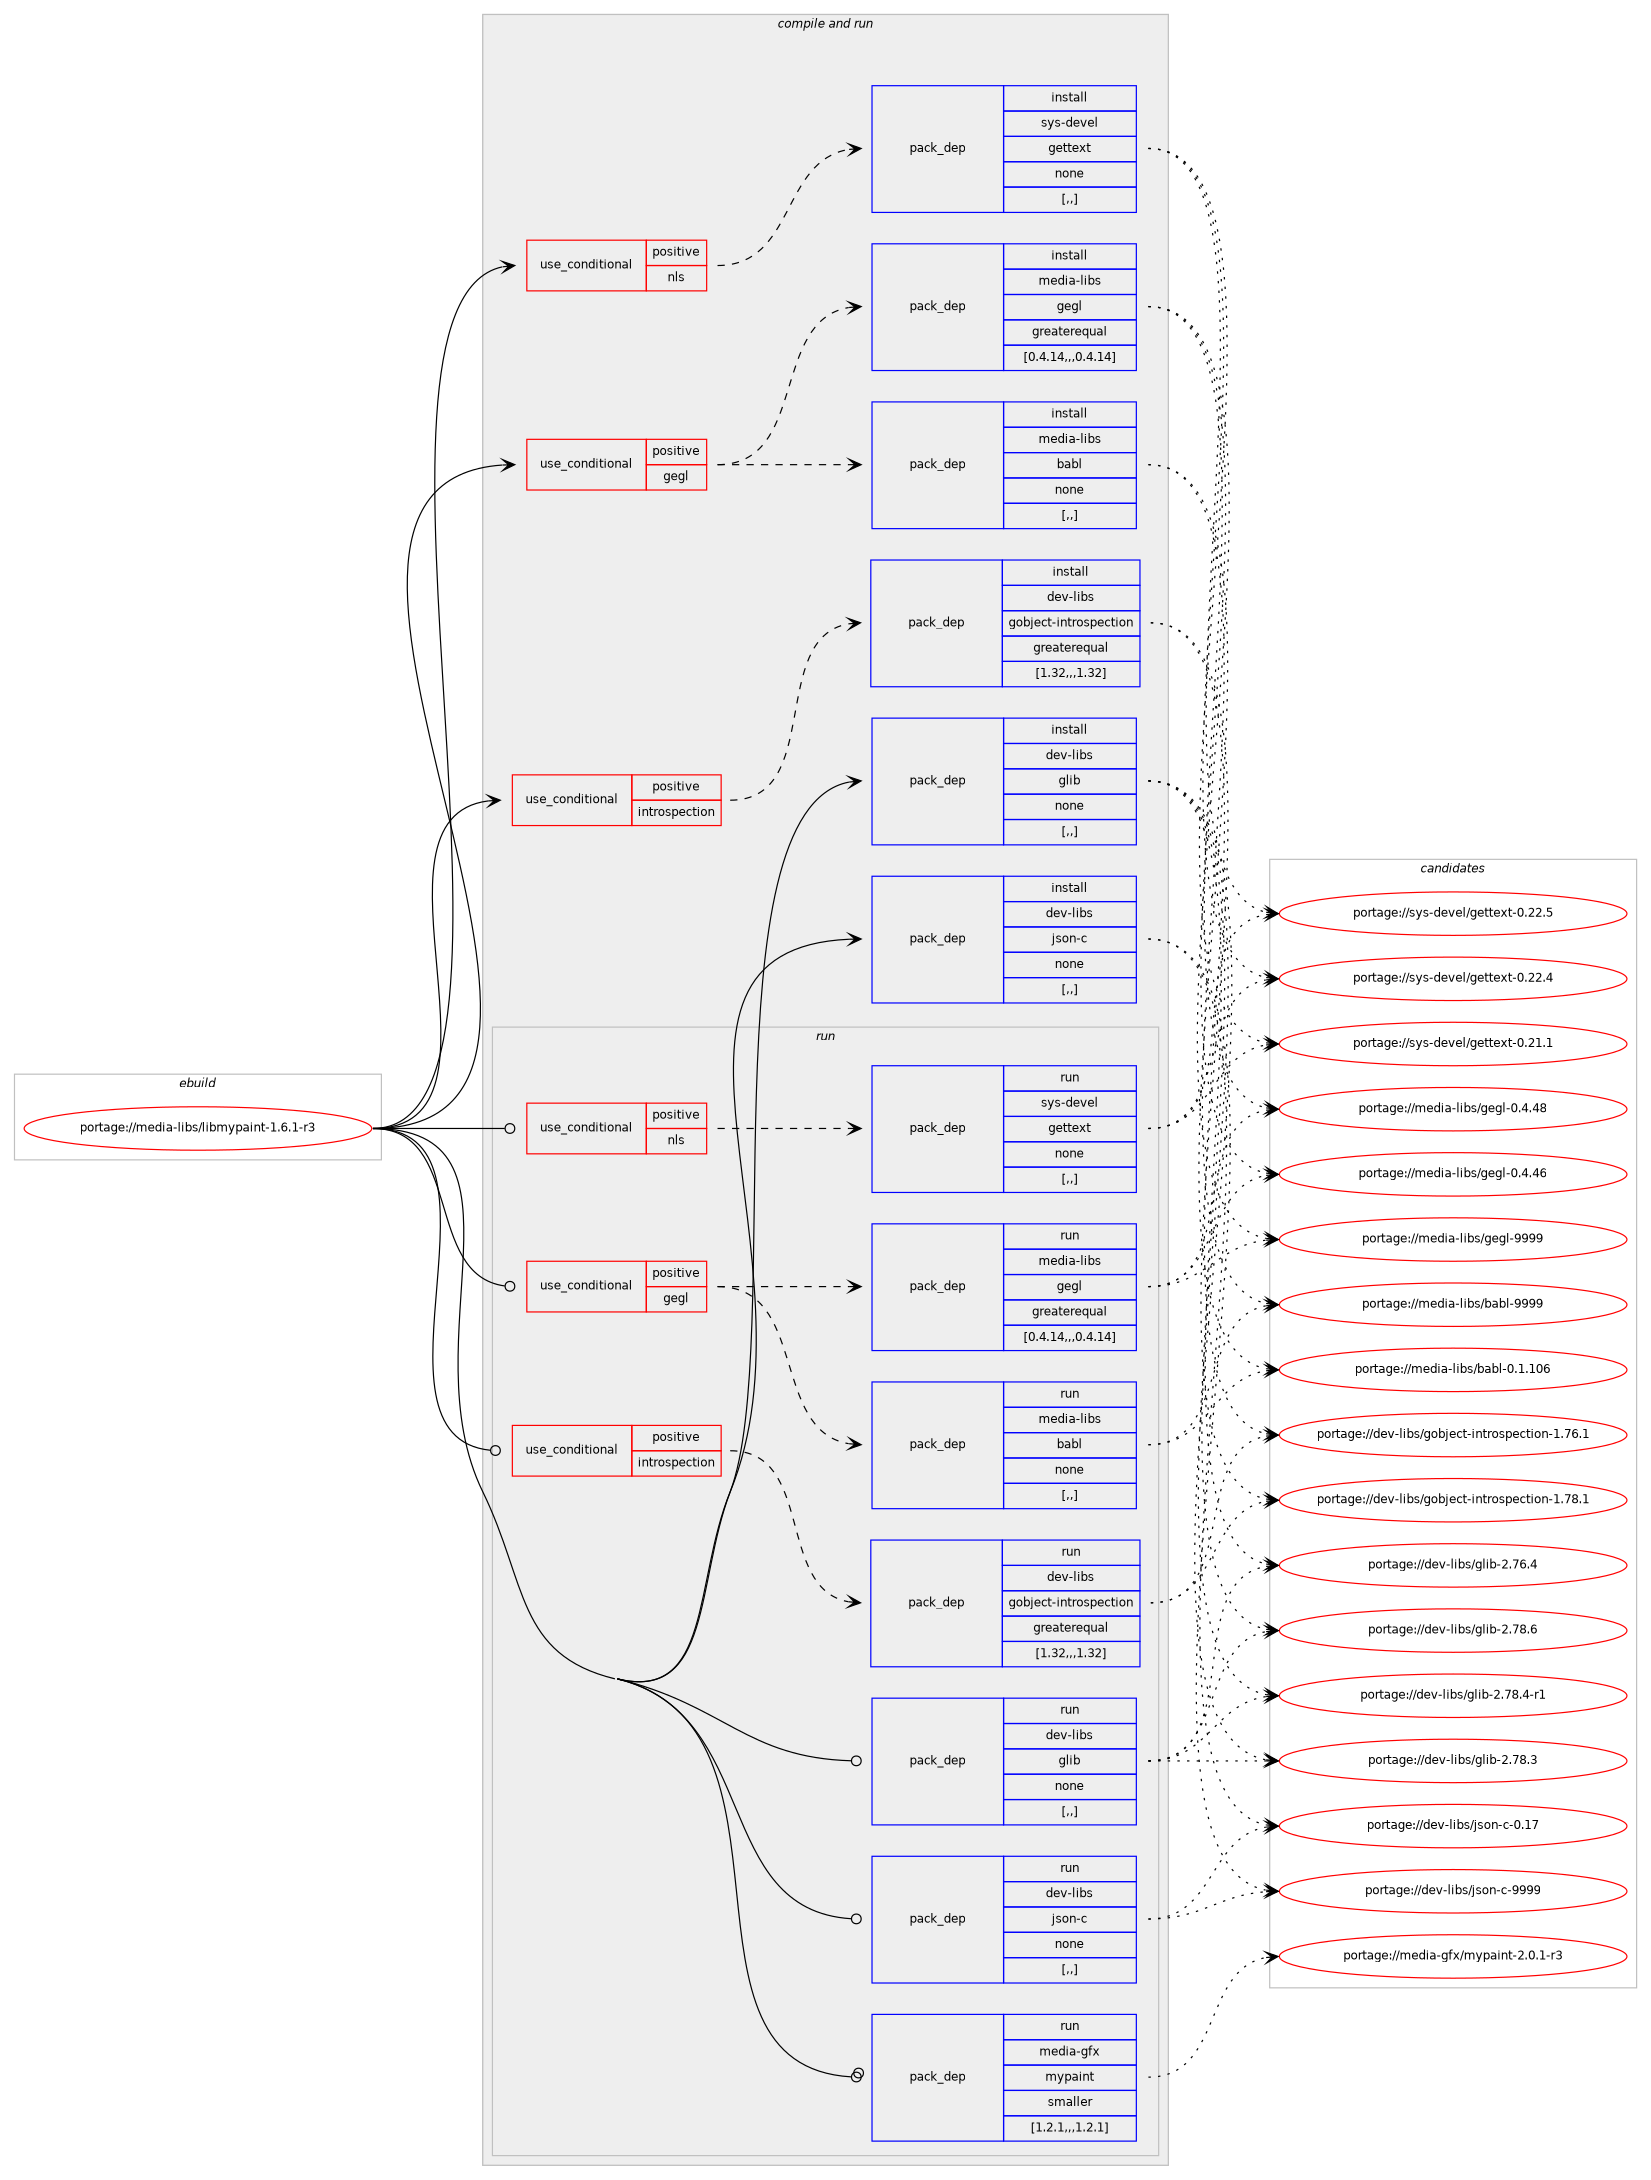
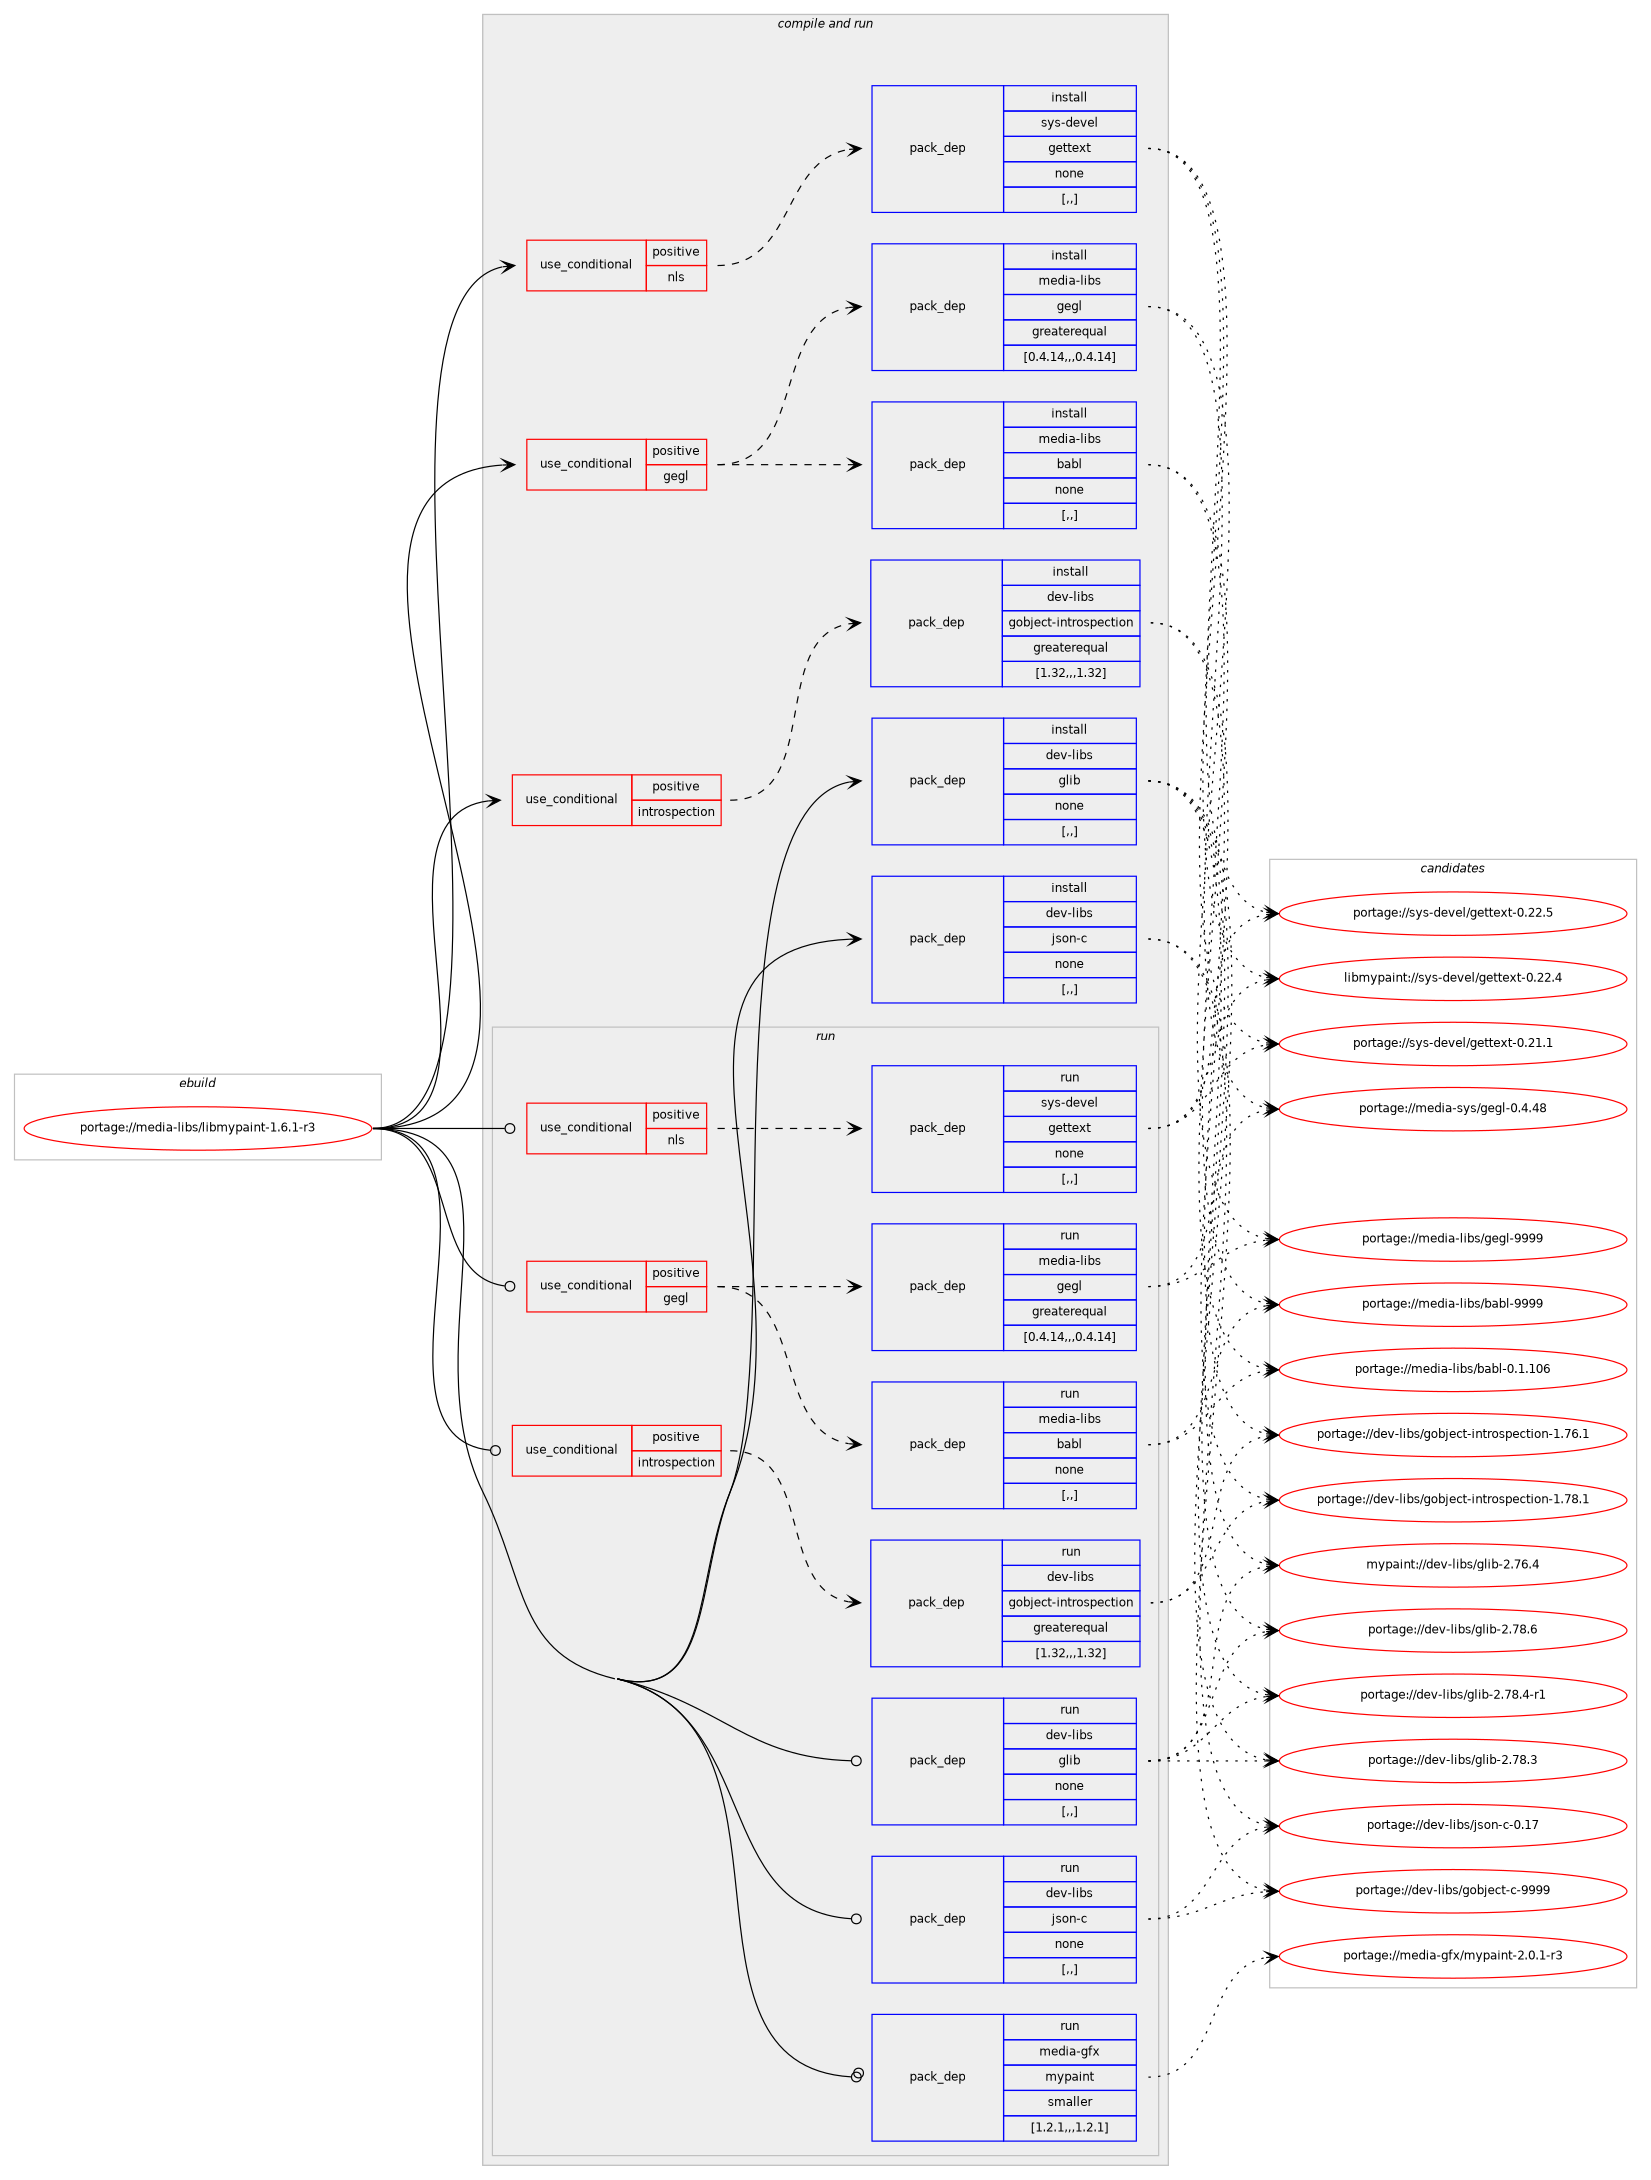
node "portage://sys-devel/gettext-0.22.4": label "portage://sys-devel/gettext-0.22.4" -> "libmypaint://sys-devel/gettext-0.22.4"
node "portage://media-libs/gegl-0.4.48": label "portage://media-libs/gegl-0.4.48" -> "portage://media-sys/gegl-0.4.48"
node "portage://media-libs/gegl-0.4.46": removed
node "portage://dev-libs/glib-2.76.4": label "portage://dev-libs/glib-2.76.4" -> "mypaint://dev-libs/glib-2.76.4"
node "portage://dev-libs/json-c-9999": label "portage://dev-libs/json-c-9999" -> "portage://dev-libs/gobject-c-9999"
